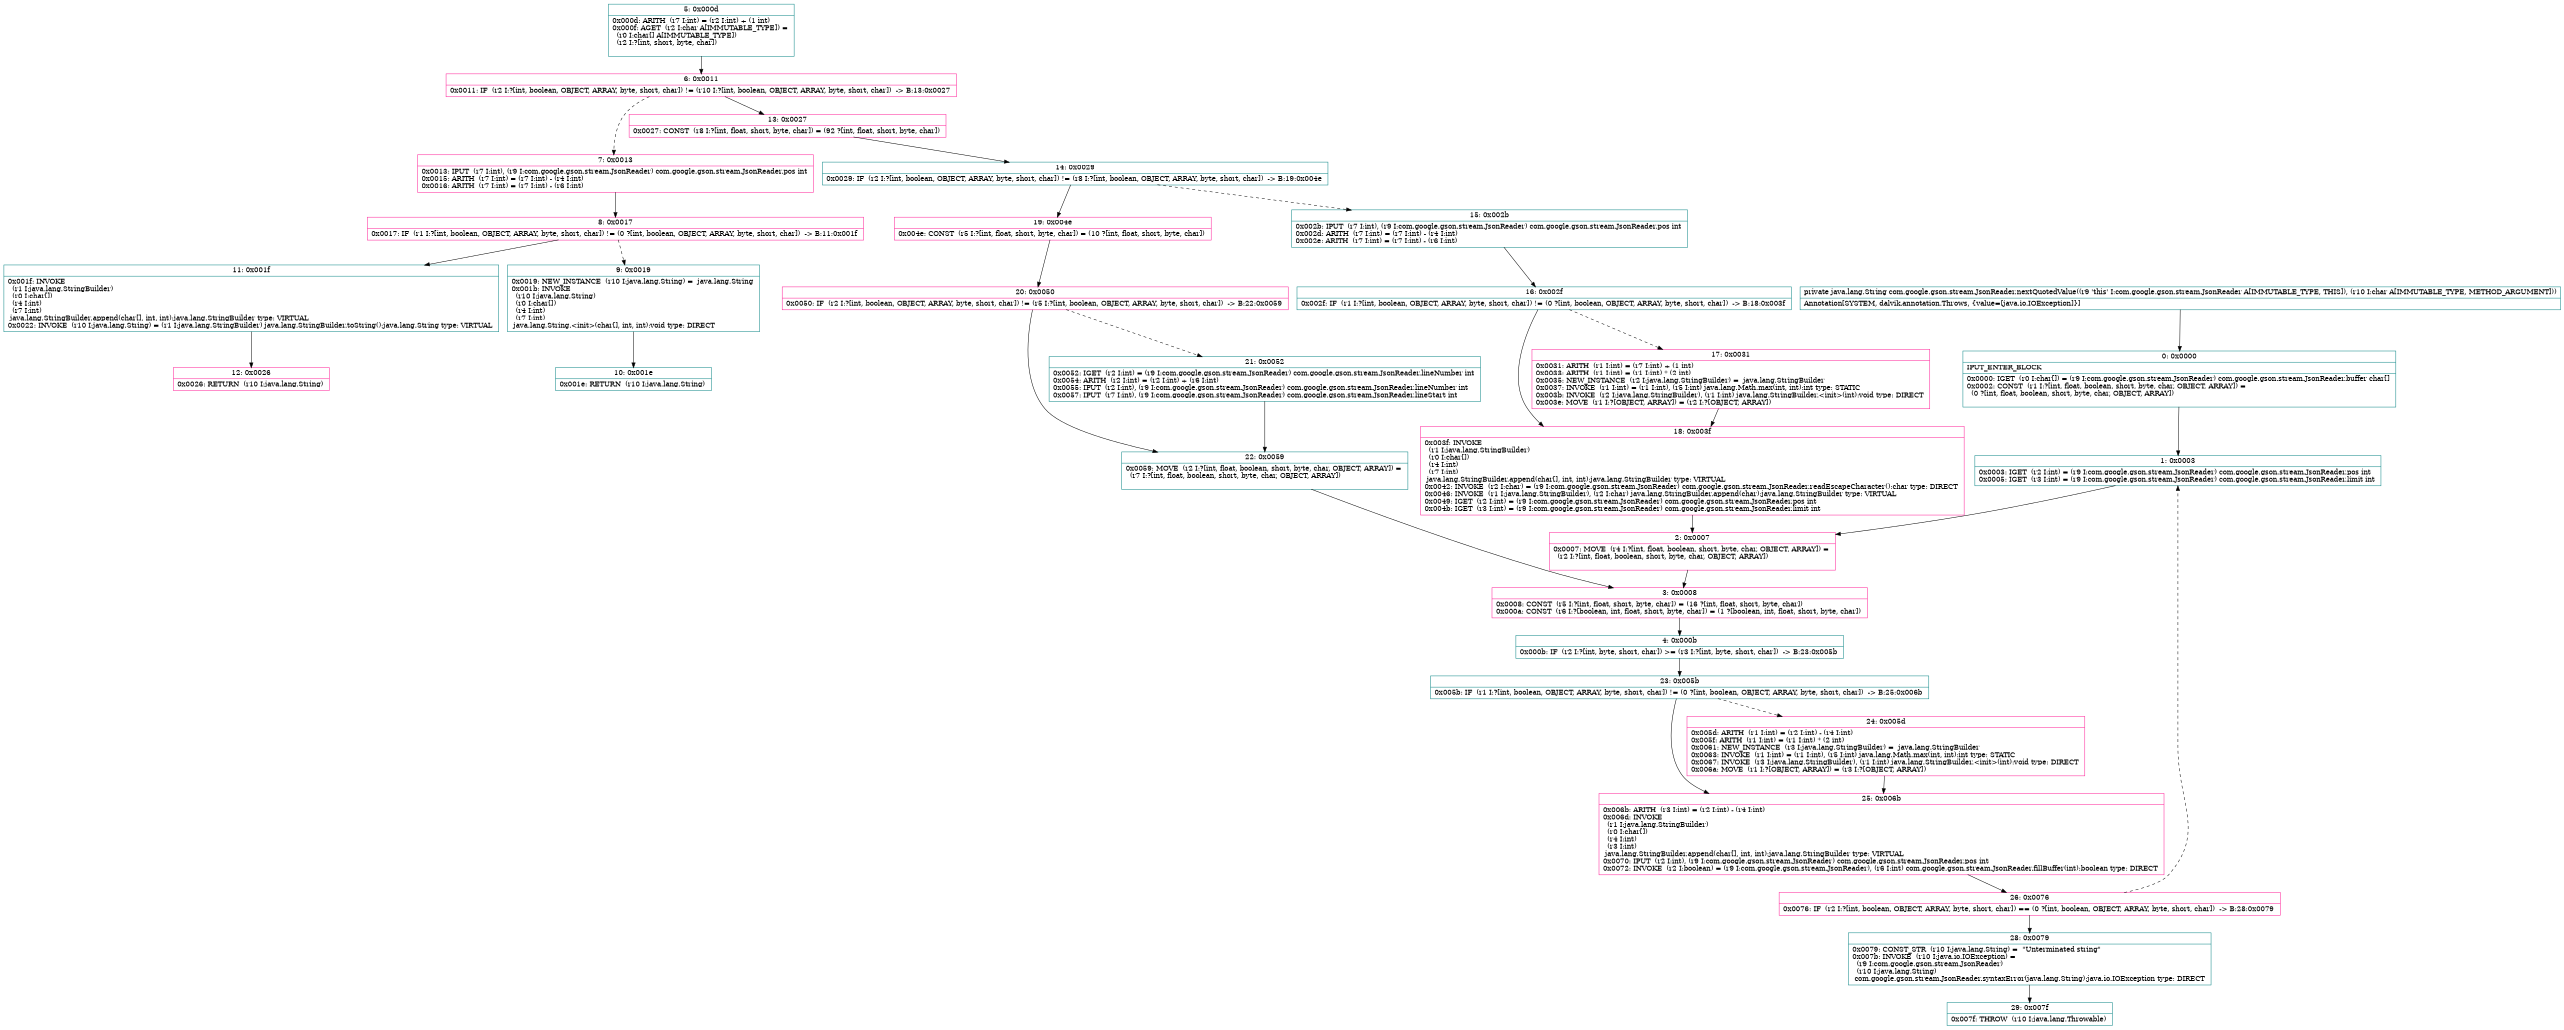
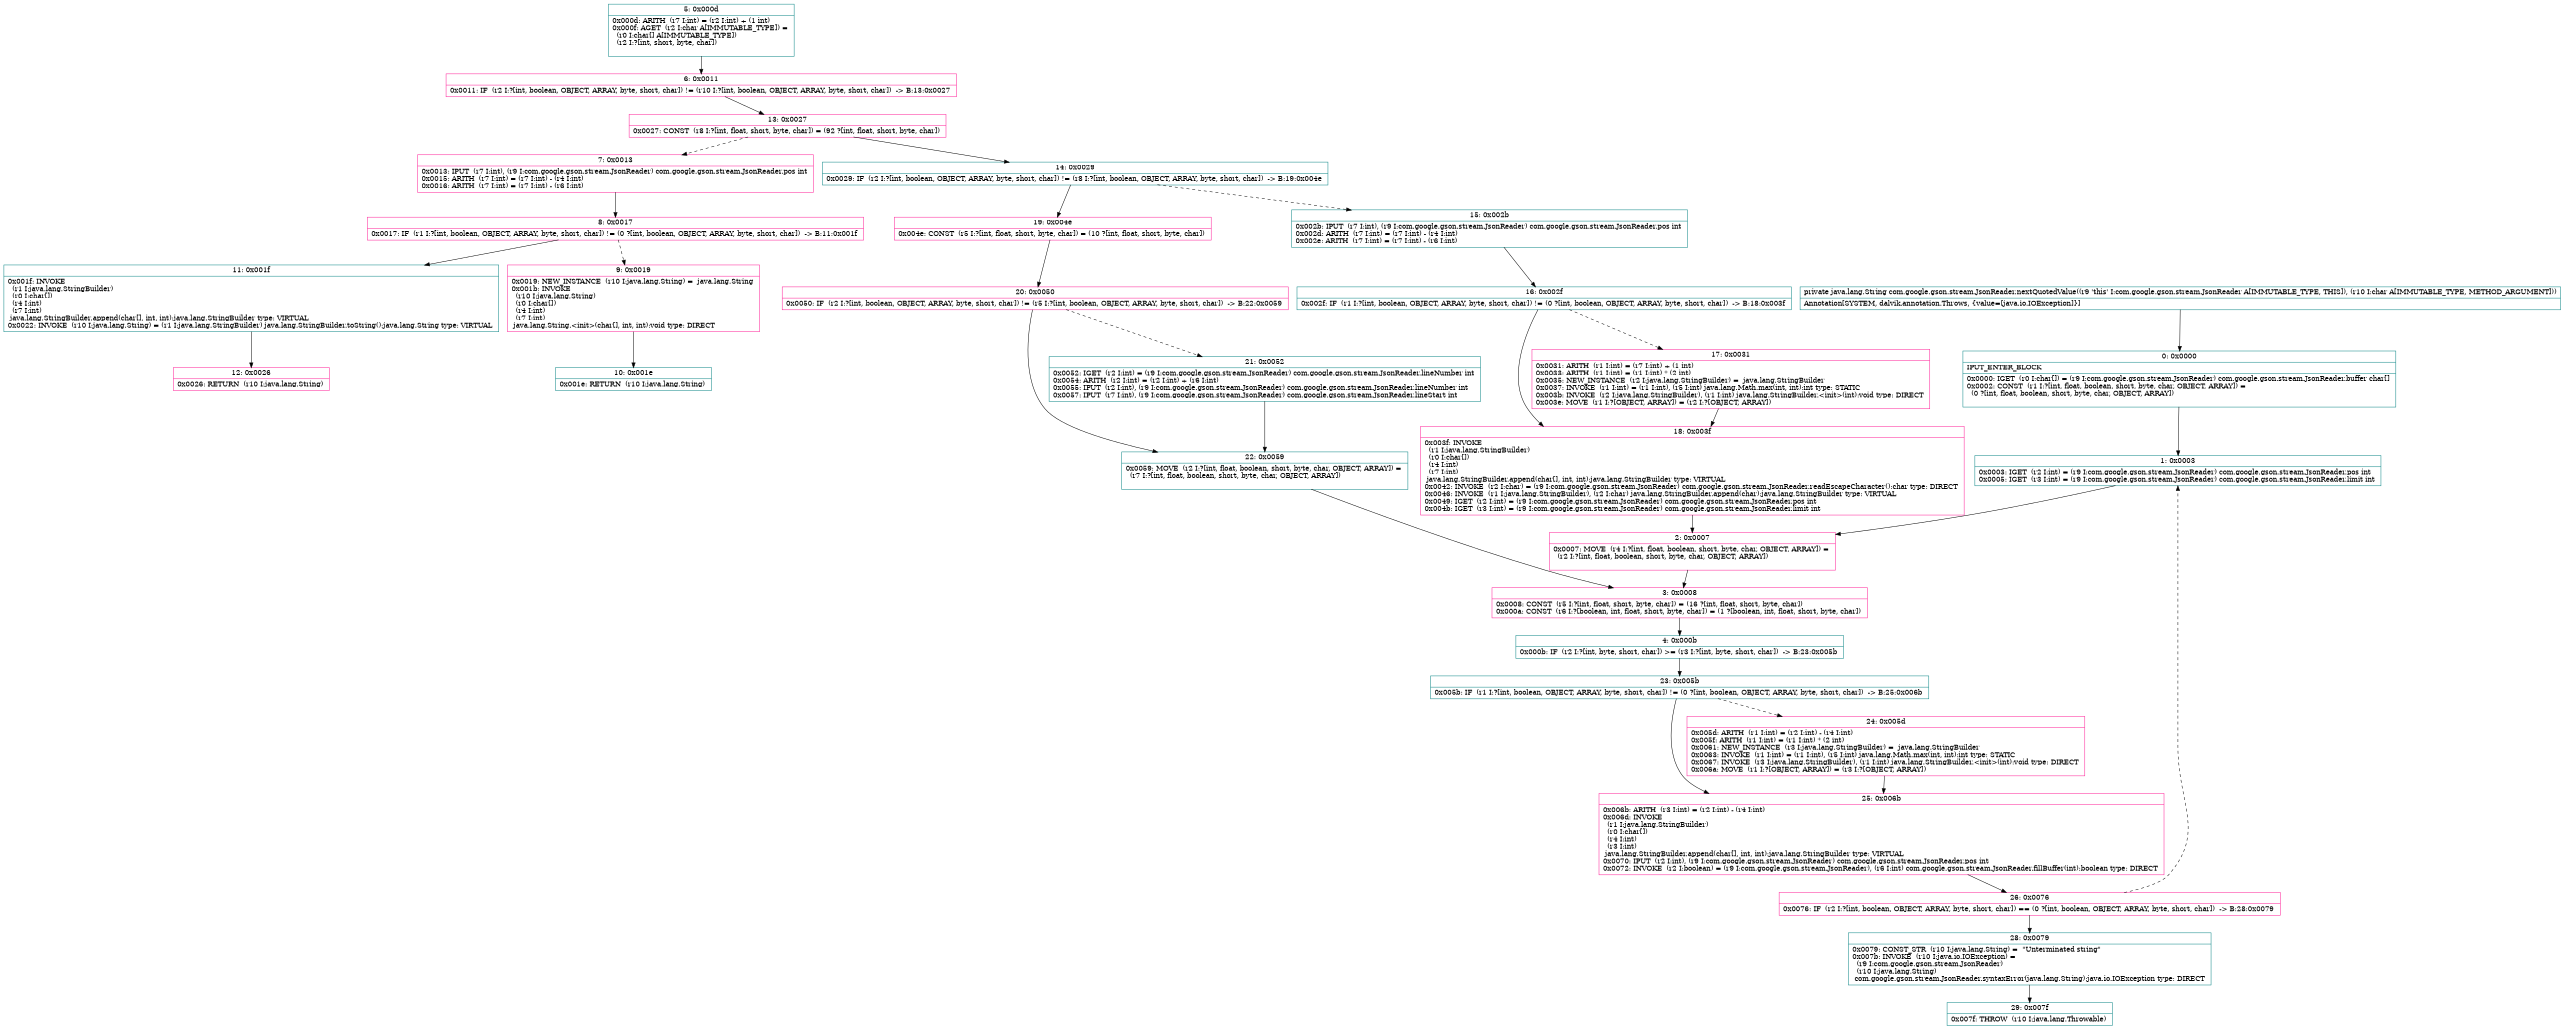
edge "6: 0x0011" -> "7: 0x0013": now "13: 0x0027" -> "7: 0x0013"
node "9: 0x0019": color teal -> deeppink
